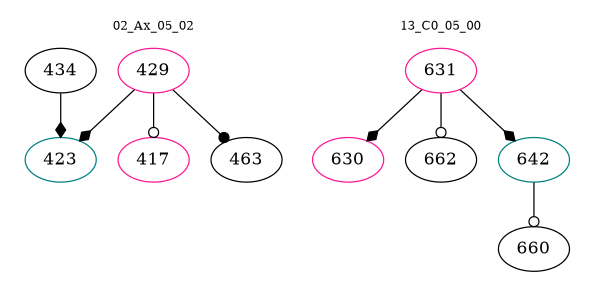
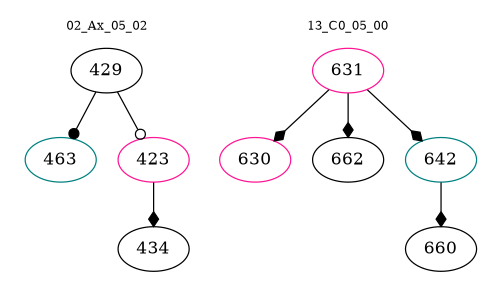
node "429": color deeppink -> black
edge "434" -> "423": reversed
edge "429" -> "423": arrowhead diamond -> odot
edge "631" -> "662": arrowhead odot -> diamond
node "423": color teal -> deeppink
node "417": removed
node "463": color black -> teal
edge "642" -> "660": arrowhead odot -> diamond
